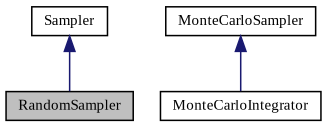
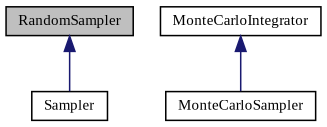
edge "RandomSampler" -> "Sampler": reversed
edge "MonteCarloIntegrator" -> "MonteCarloSampler": reversed
